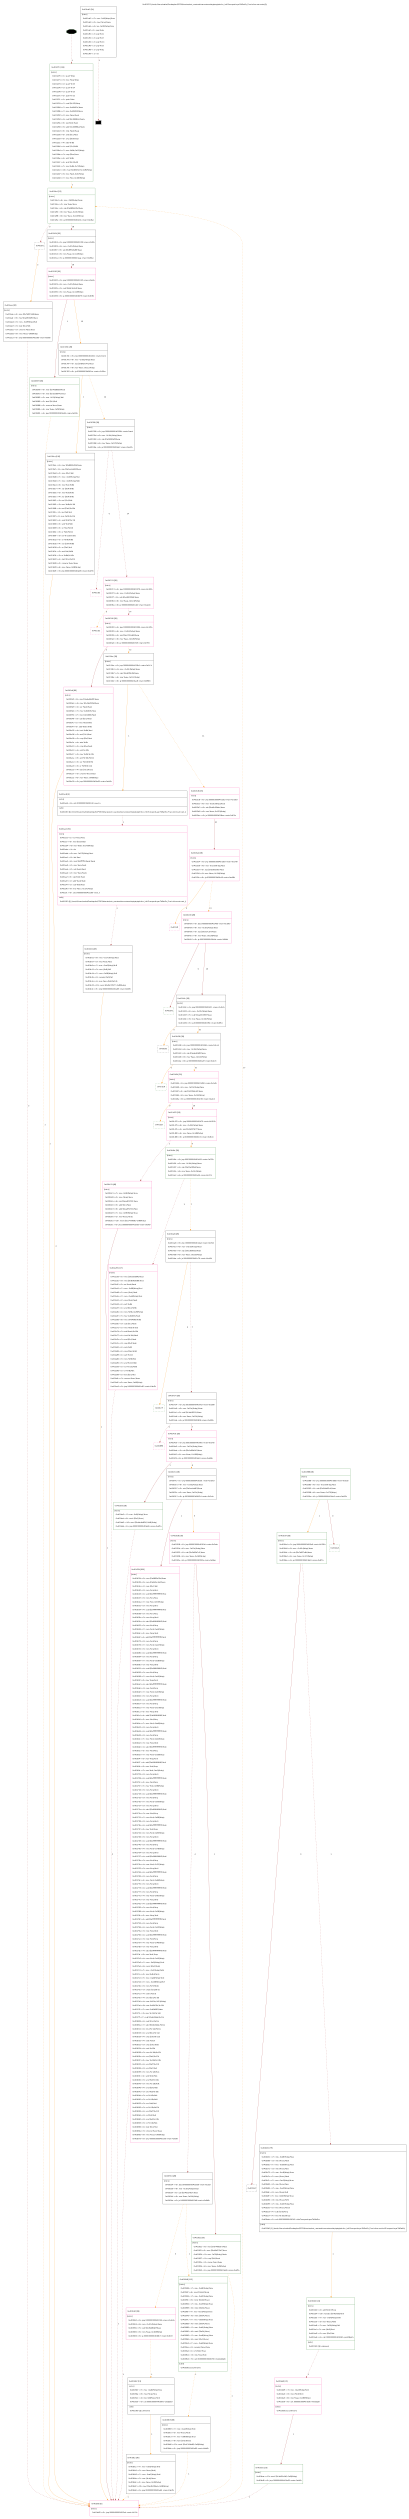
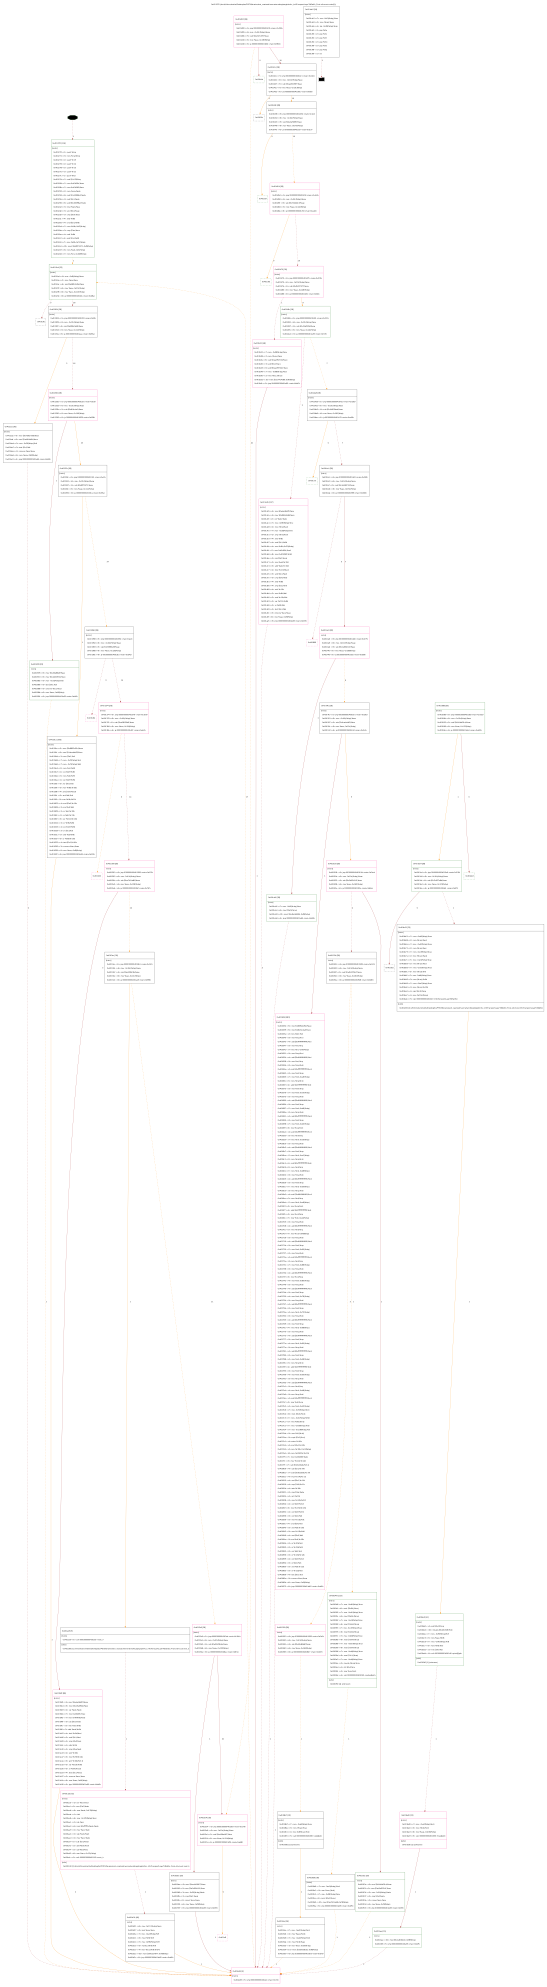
edge "0x401dfa" -> "0x401aaa [30]": now "0x401304 [28]" -> "0x401aaa [30]"
edge "0x4013e4 [28]" -> "0x401400 [28]": reversed
node "0x4018ee [30]": added
